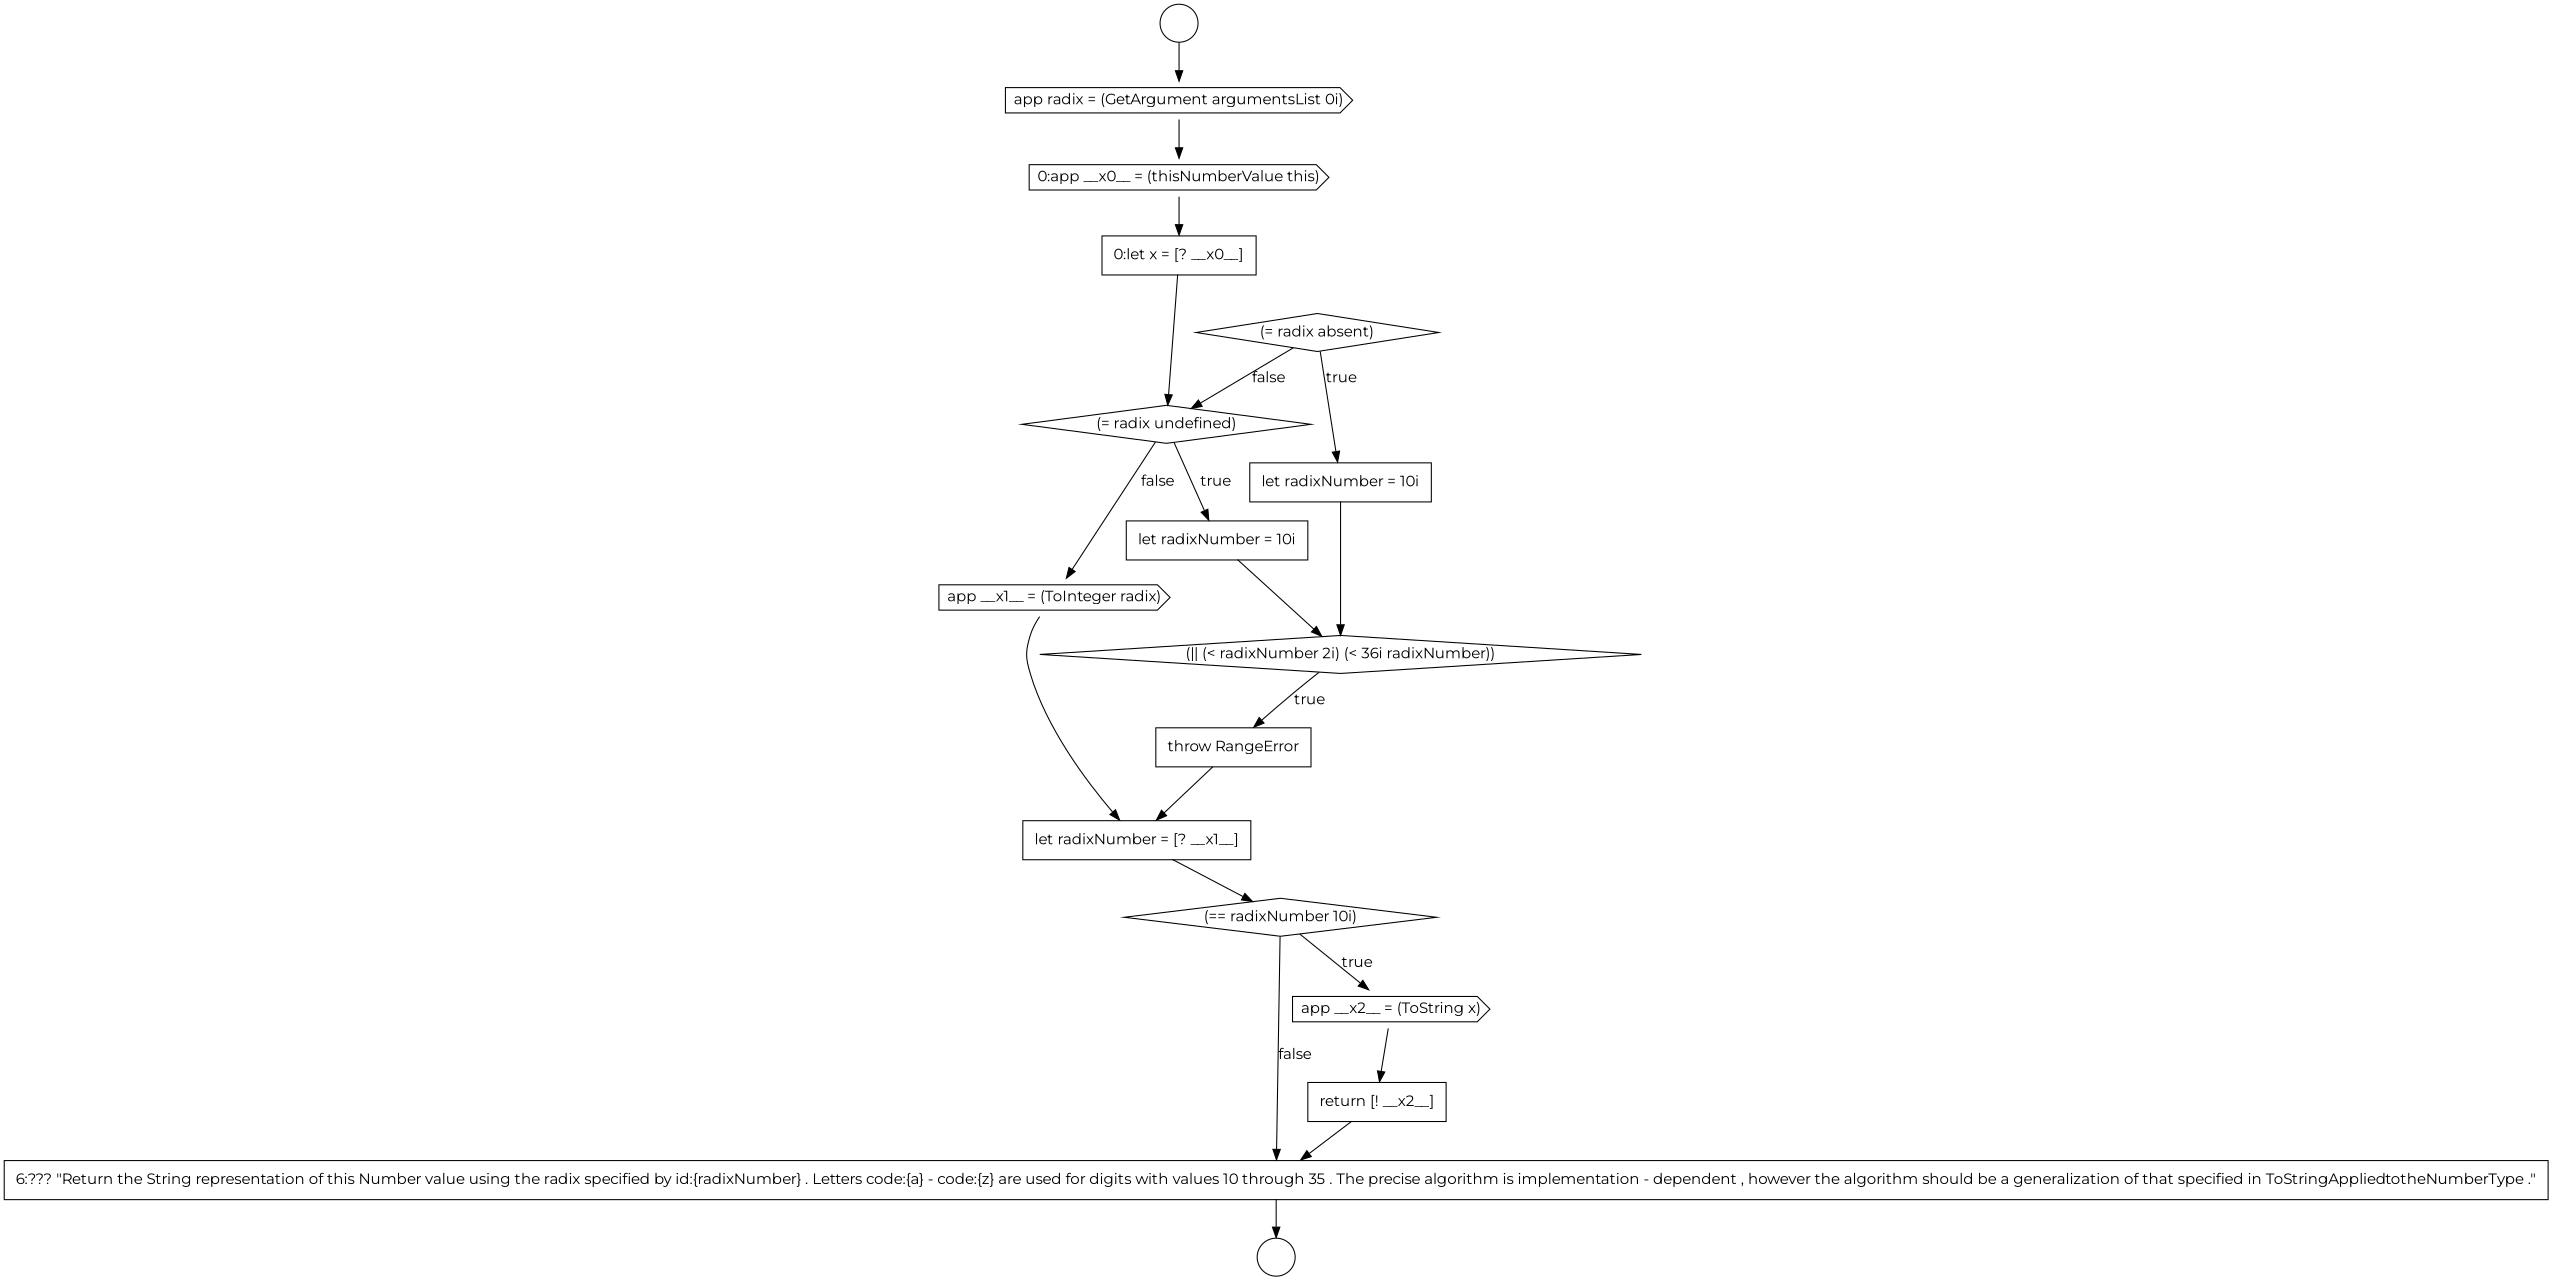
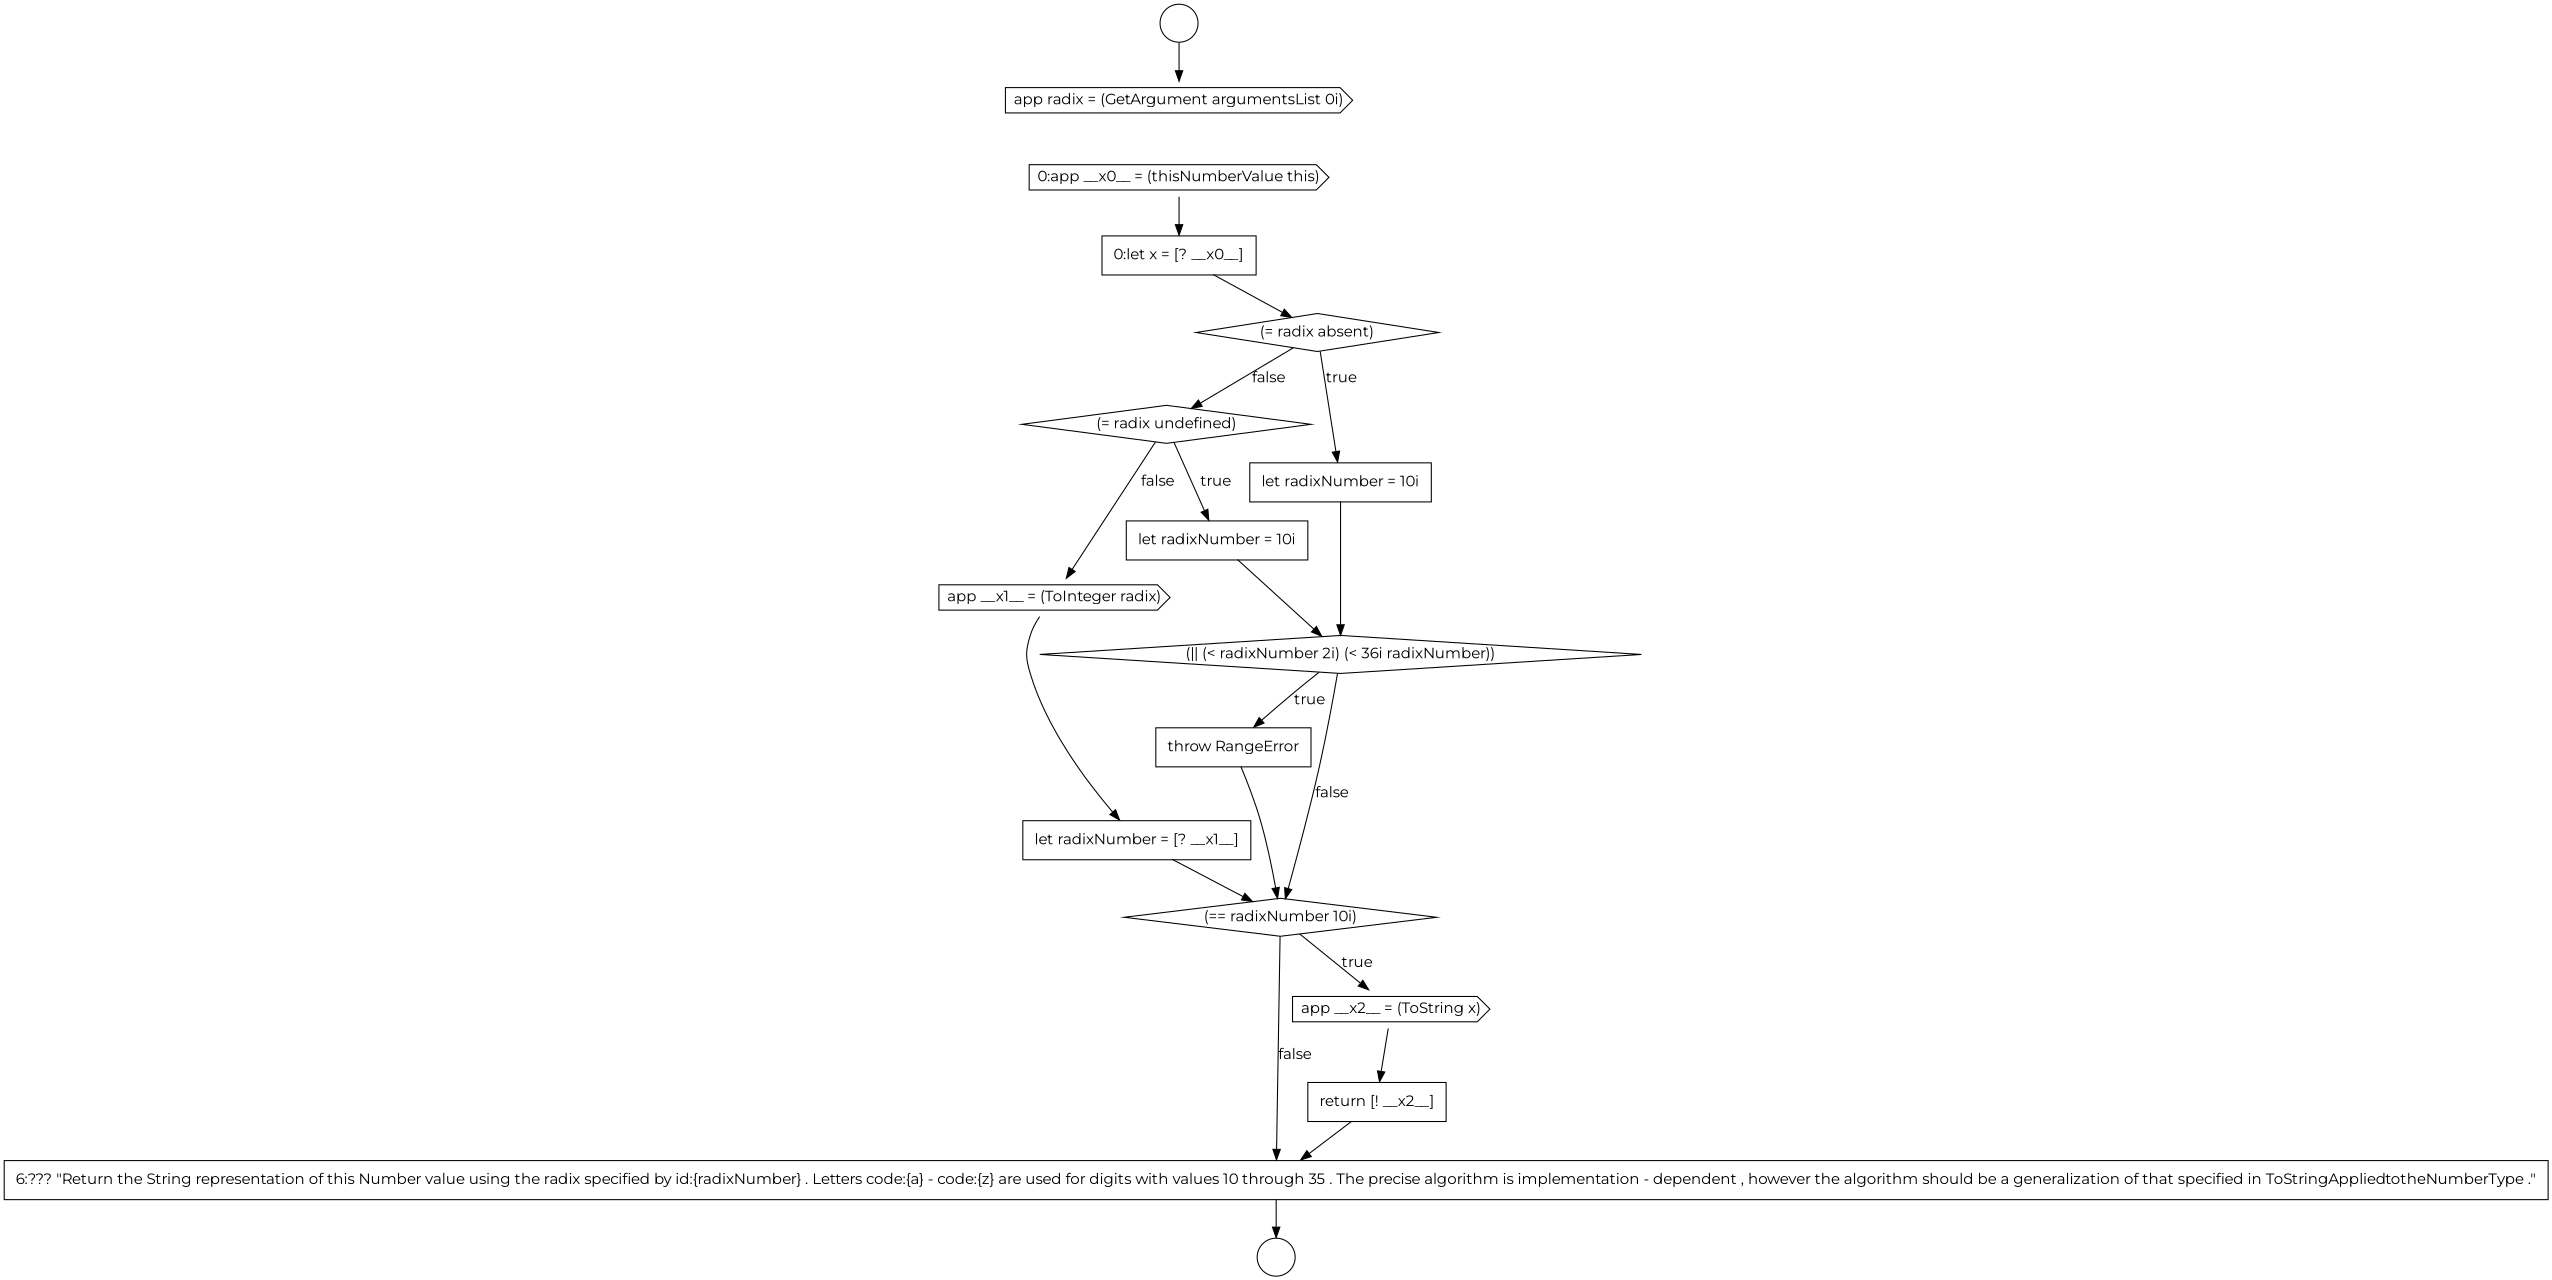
edge "app radix = (GetArgument argumentsList 0i)" -> "0:app __x0__ = (thisNumberValue this)": removed
edge "0:let x = [? __x0__]" -> "(= radix undefined)": now "0:let x = [? __x0__]" -> "(= radix absent)"
edge "(|| (< radixNumber 2i) (< 36i radixNumber))" -> "(== radixNumber 10i)": added, label "false"
edge "throw RangeError" -> "let radixNumber = [? __x1__]": now "throw RangeError" -> "(== radixNumber 10i)"
